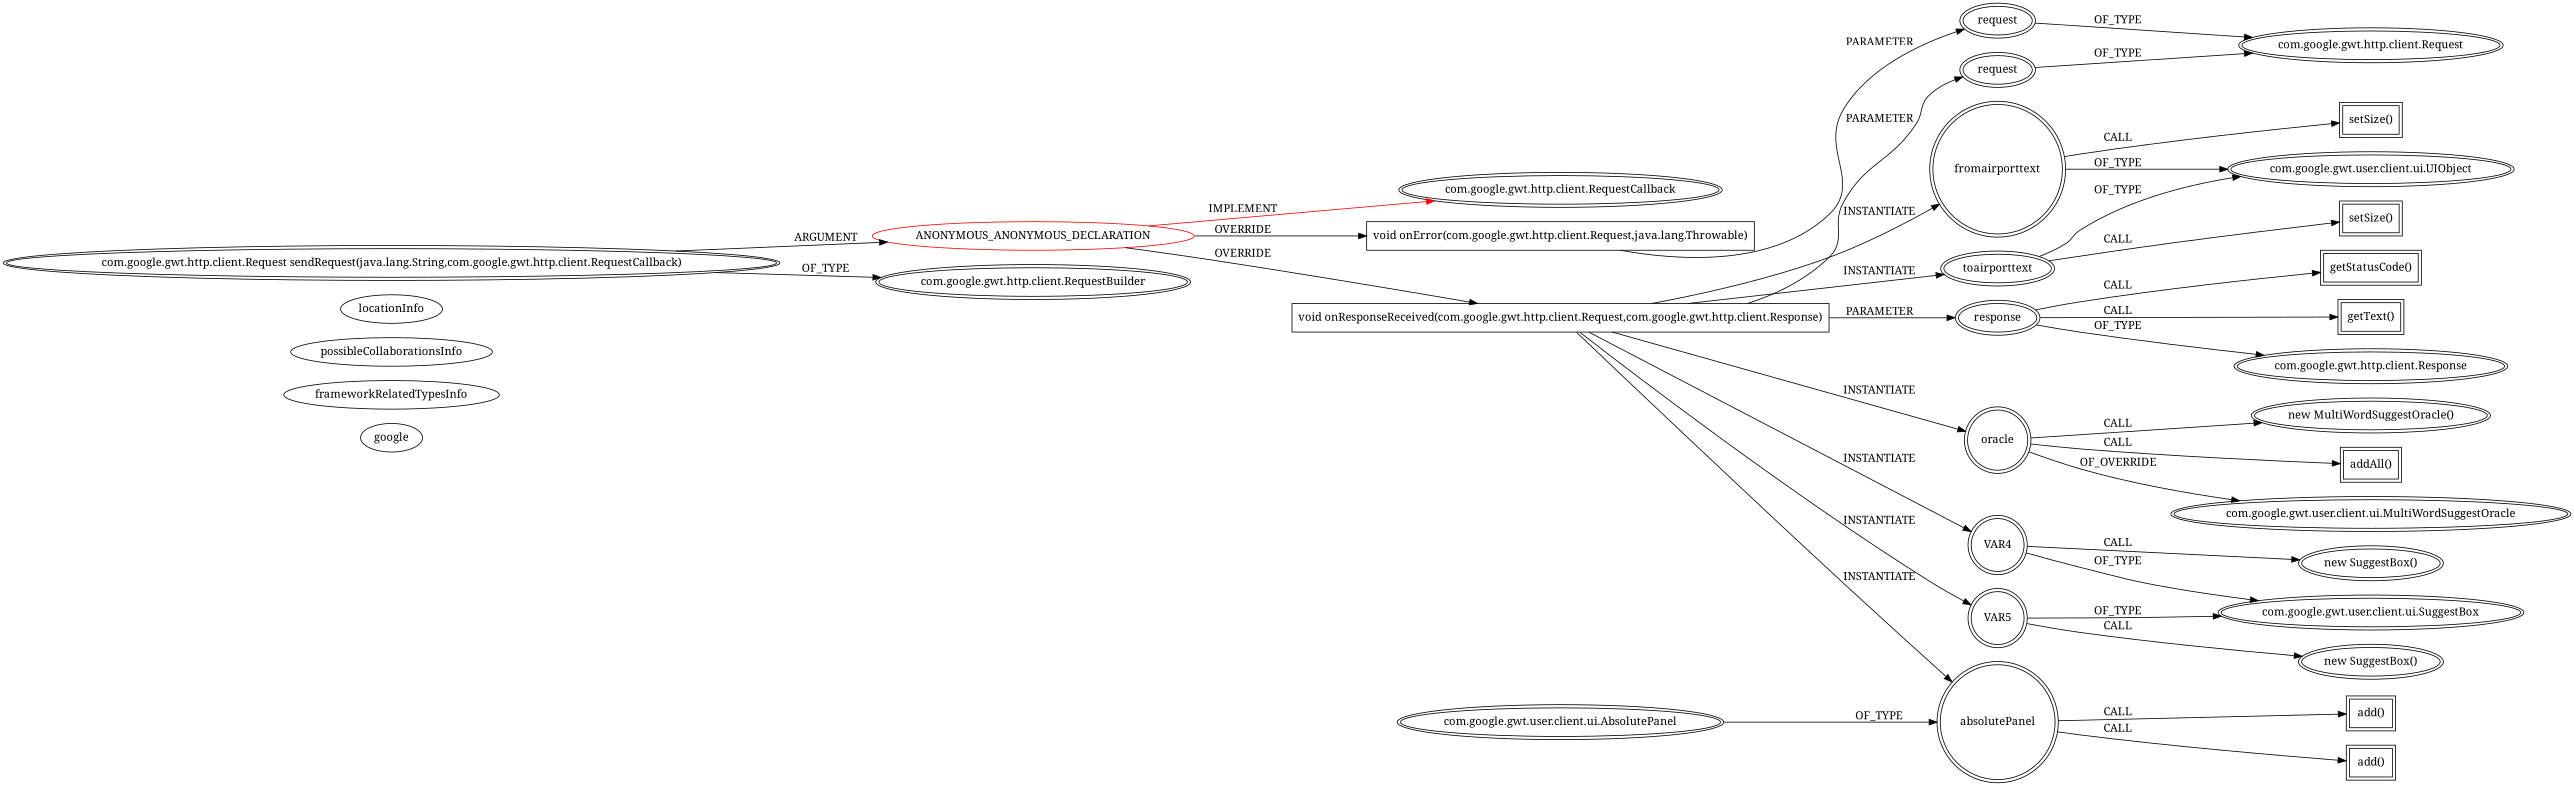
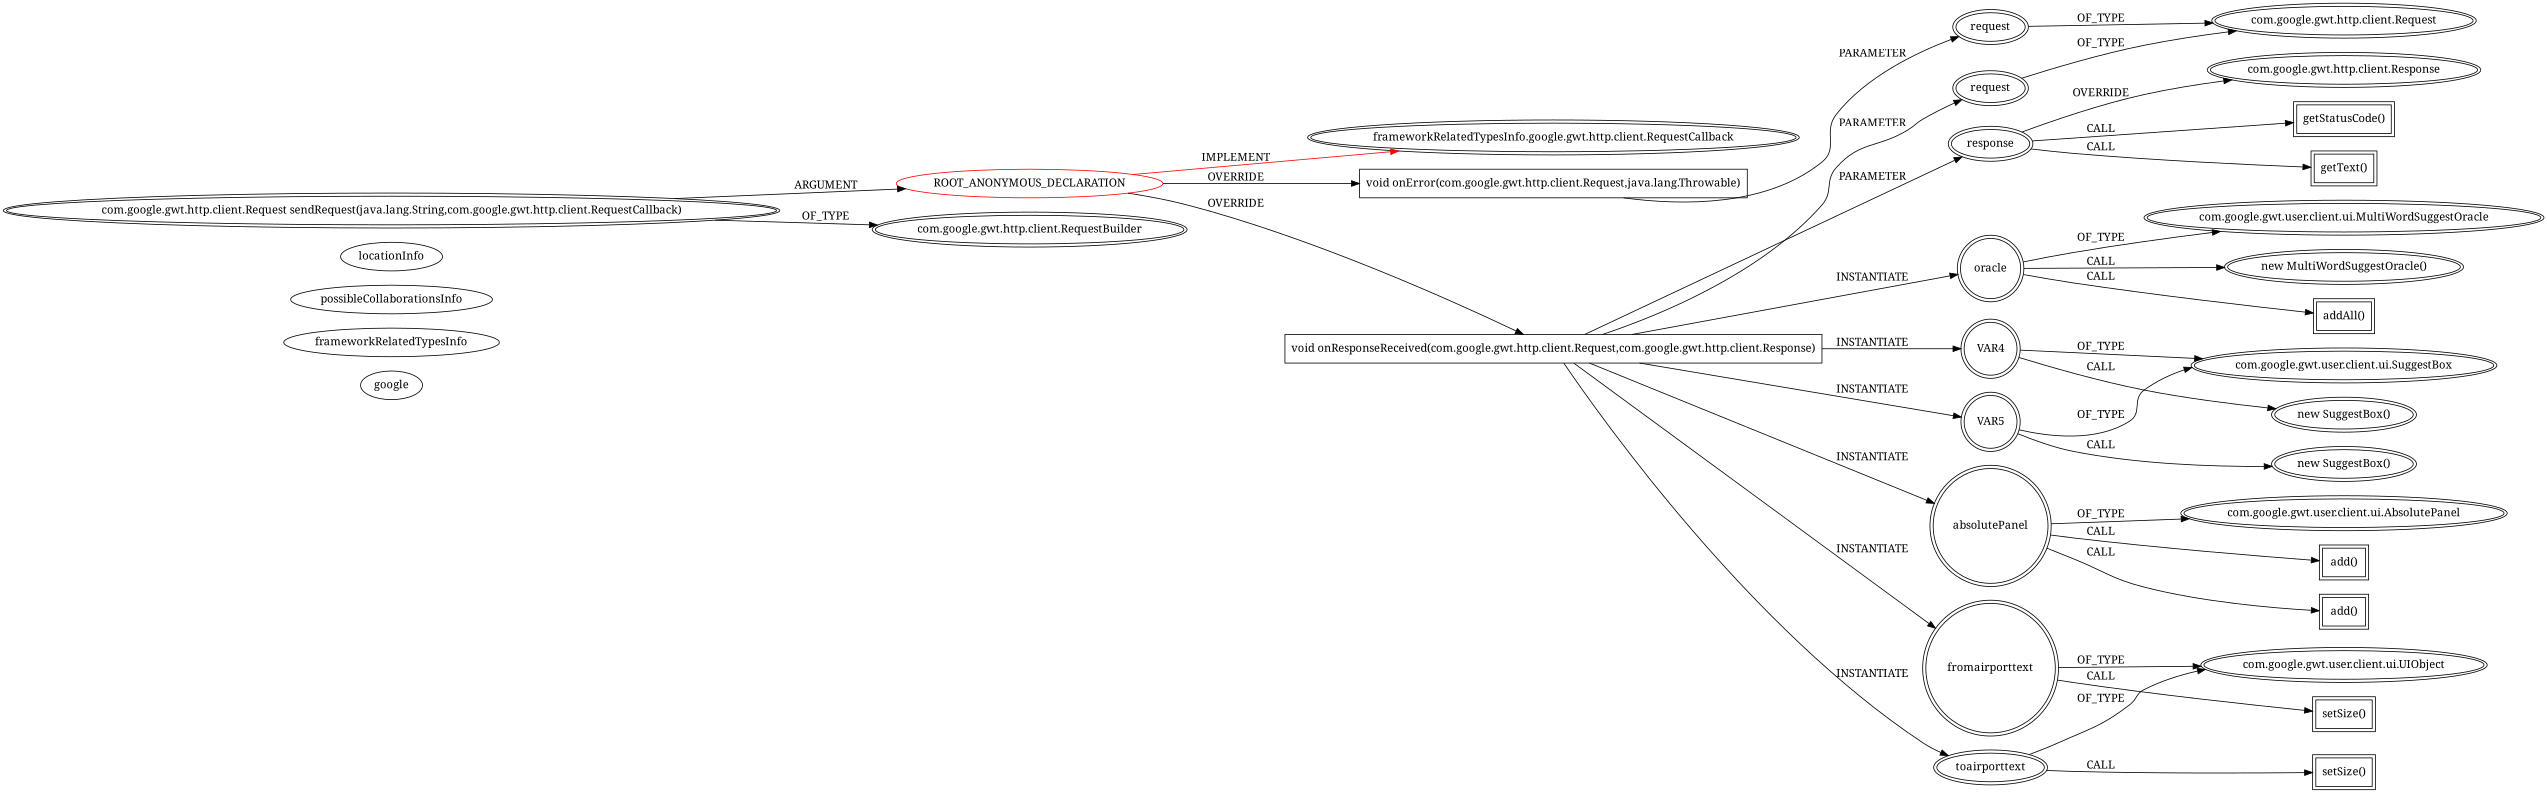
node "com.google.gwt.http.client.RequestCallback": label "com.google.gwt.http.client.RequestCallback" -> "frameworkRelatedTypesInfo.google.gwt.http.client.RequestCallback"
node "ANONYMOUS_ANONYMOUS_DECLARATION": label "ANONYMOUS_ANONYMOUS_DECLARATION" -> "ROOT_ANONYMOUS_DECLARATION"
edge "response" -> "com.google.gwt.http.client.Response": label "OF_TYPE" -> "OVERRIDE"
edge "oracle" -> "com.google.gwt.user.client.ui.MultiWordSuggestOracle": label "OF_OVERRIDE" -> "OF_TYPE"
edge "com.google.gwt.user.client.ui.AbsolutePanel" -> "absolutePanel": reversed
